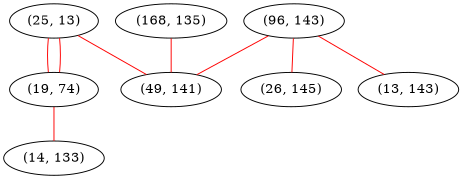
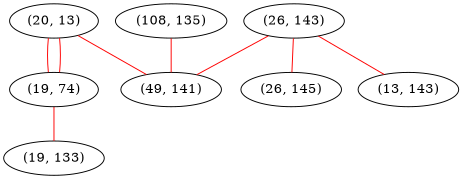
node "(25, 13)": label "(25, 13)" -> "(20, 13)"
node "(168, 135)": label "(168, 135)" -> "(108, 135)"
node "(96, 143)": label "(96, 143)" -> "(26, 143)"
node "(14, 133)": label "(14, 133)" -> "(19, 133)"
